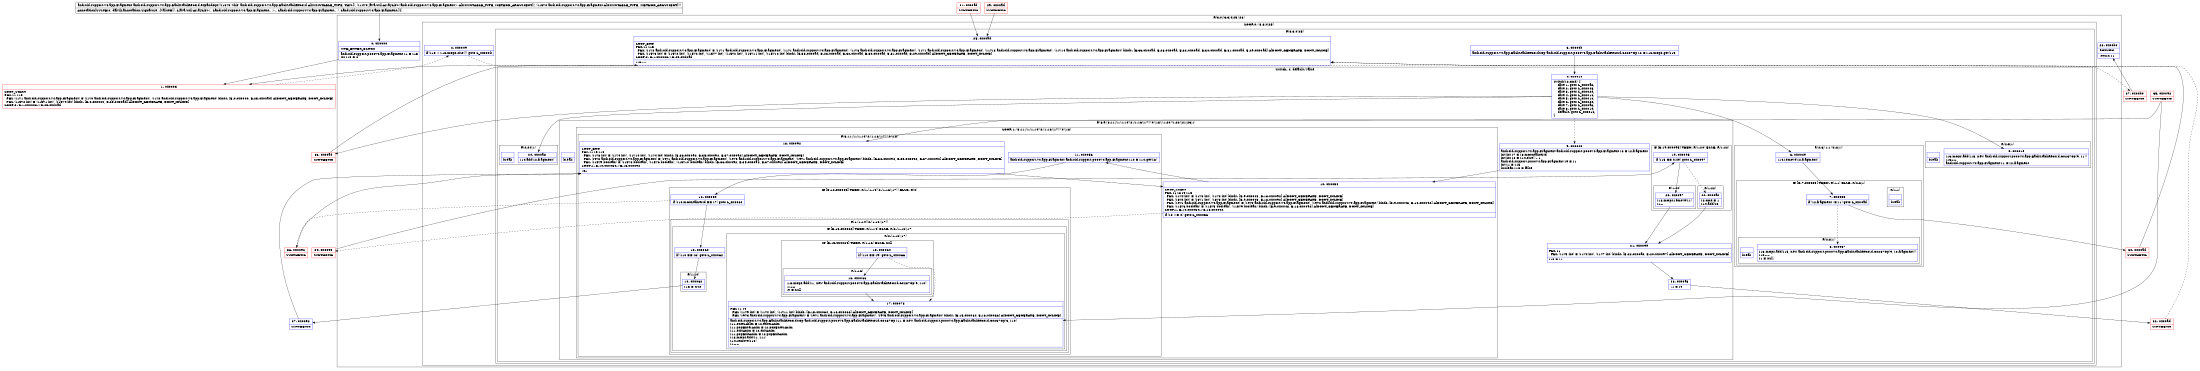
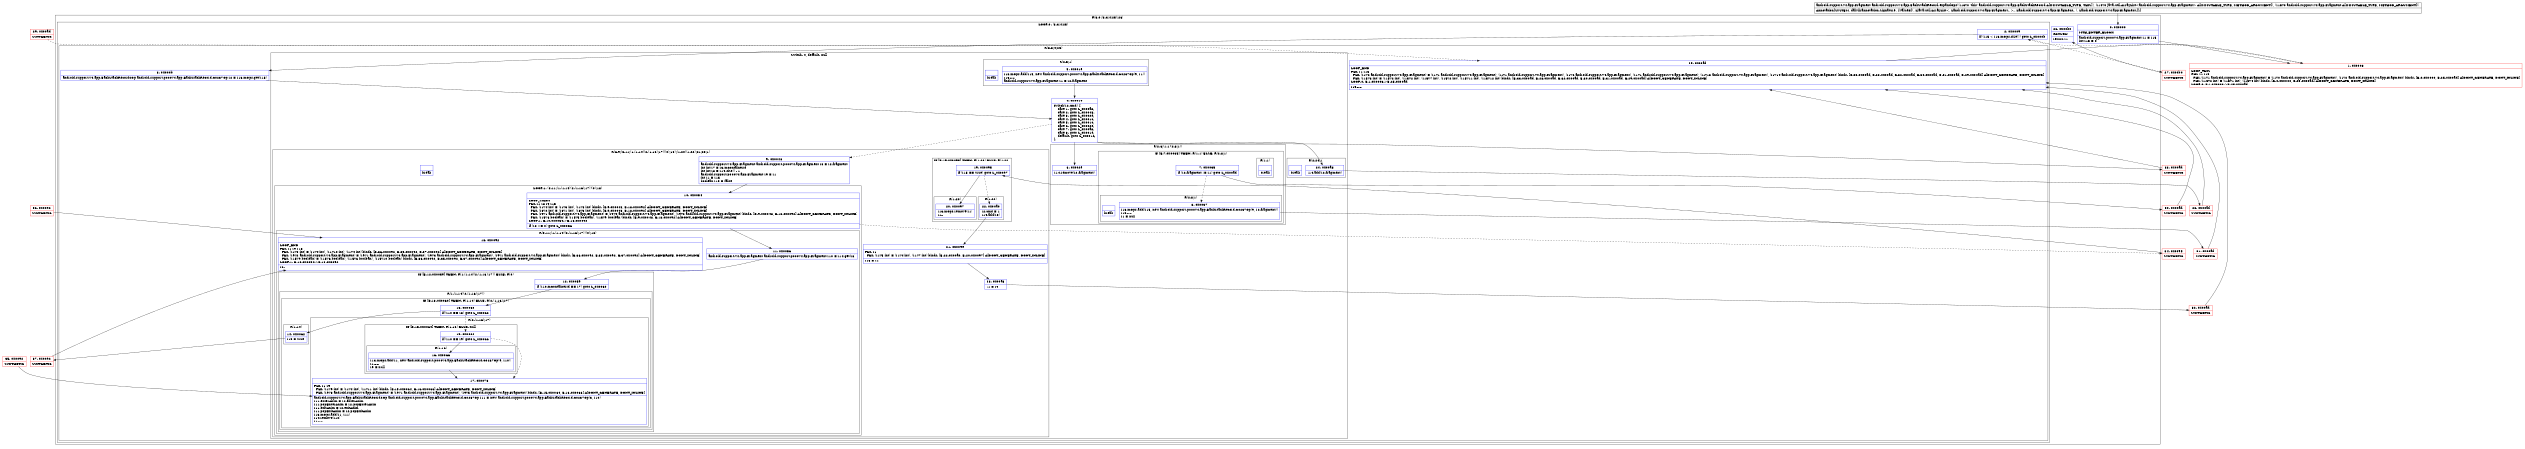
edge "29: 0x00ad" -> "25: 0x00ad": style solid -> dashed
edge "2: 0x0009" -> "3: 0x000b": added
edge "32: 0x00ad" -> "25: 0x00ad": style dashed -> solid
cluster "Switch: 4, default: value": label "Switch: 4, default: value" -> "Switch: 4, default: null"
node "1: 0x0003": text "LOOP_START" -> "LOOP_THIS"
edge "4: 0x0019" -> "5: 0x001e": reversed
edge "35: 0x0092" -> "18: 0x0092": removed
edge "6: 0x002e" -> "7: 0x0035": removed
edge "18: 0x0092" -> "10: 0x0054": removed
edge "12: 0x005e" -> "36: 0x0092": removed
node "28: 0x00ad": added
edge "8: 0x0037" -> "31: 0x00ad": added
edge "20: 0x0097" -> "21: 0x009e": removed
edge "13: 0x0060" -> "15: 0x0064": added
node "37: 0x0092": color blue -> red
